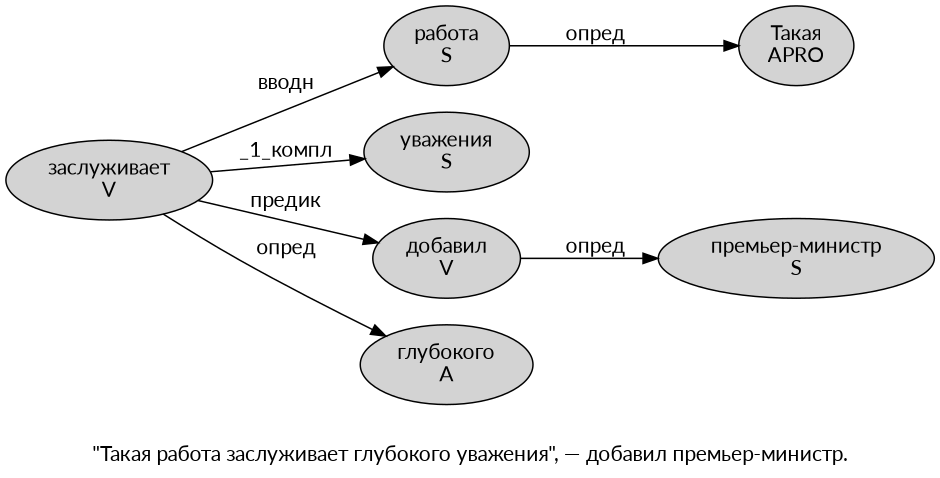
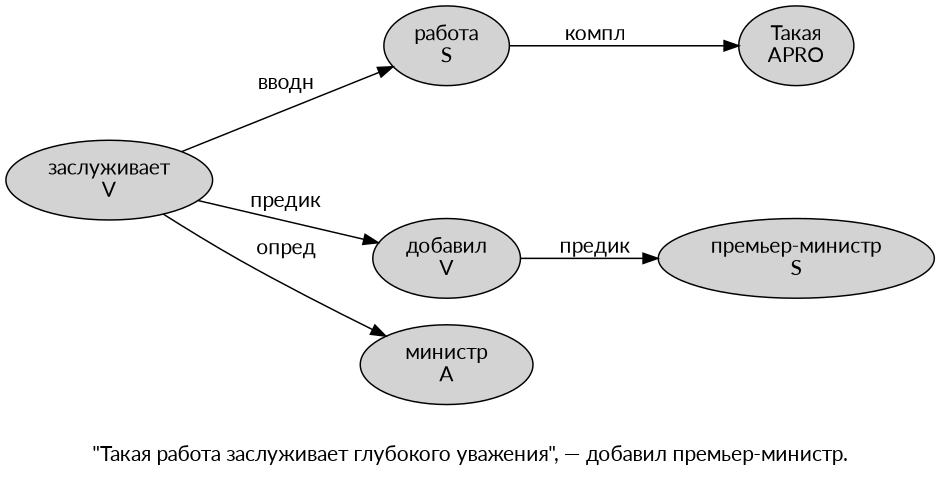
edge "работа S" -> "Такая APRO": label "опред" -> "компл"
node "уважения S": removed
edge "добавил V" -> "премьер-министр S": label "опред" -> "предик"
node "глубокого A": label "глубокого A" -> "министр A"
